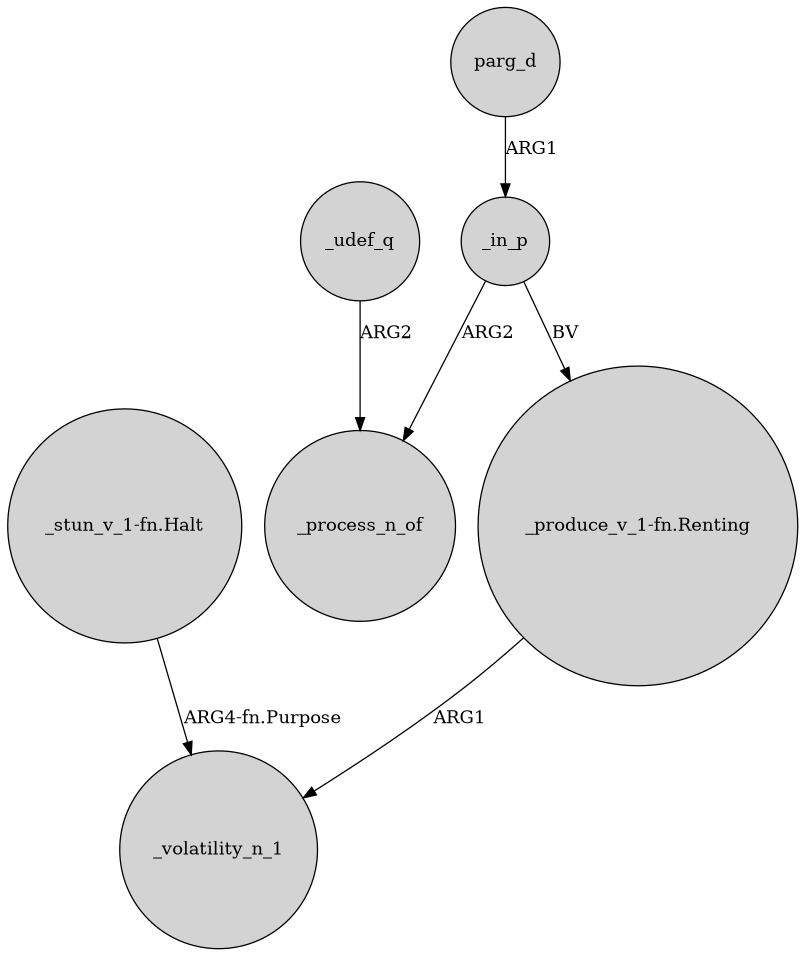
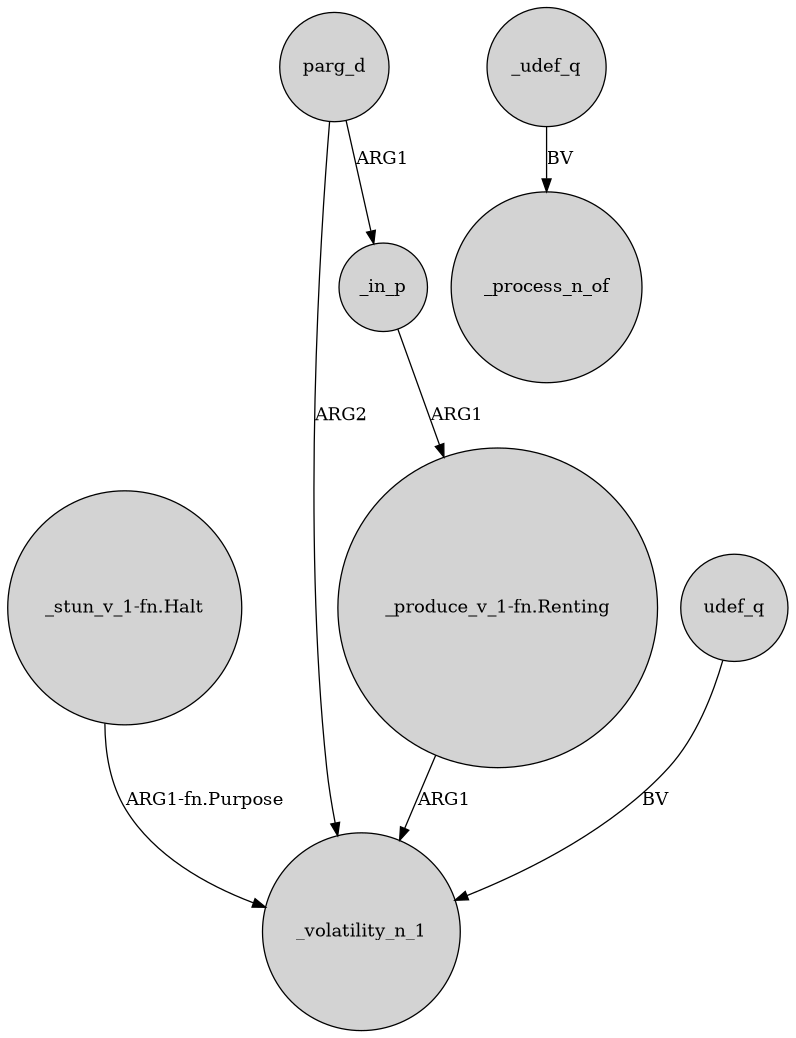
edge "_udef_q" -> "_process_n_of": label "ARG2" -> "BV"
edge "_in_p" -> "_produce_v_1-fn.Renting": label "BV" -> "ARG1"
edge "_in_p" -> "_process_n_of": removed, label "ARG2"
edge "parg_d" -> "_volatility_n_1": added, label "ARG2"
node "udef_q": added
edge "_stun_v_1-fn.Halt" -> "_volatility_n_1": label "ARG4-fn.Purpose" -> "ARG1-fn.Purpose"
